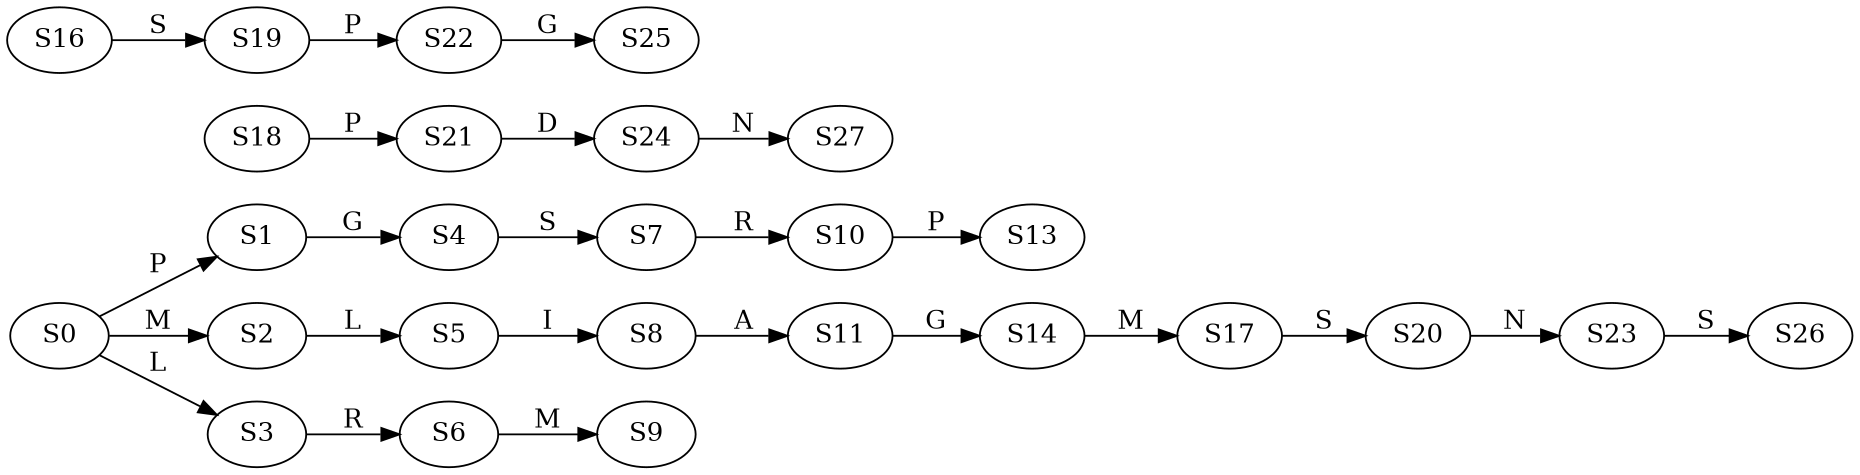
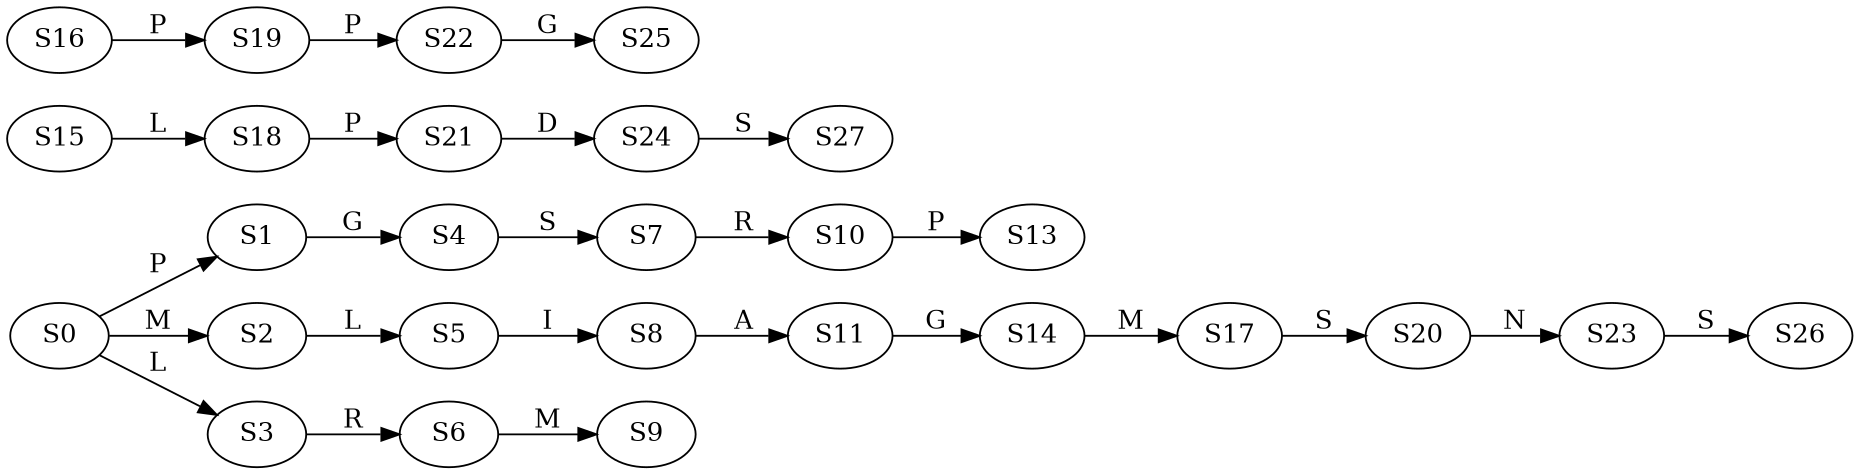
edge "S16" -> "S19": label "S" -> "P"
edge "S24" -> "S27": label "N" -> "S"
node "S15": added
